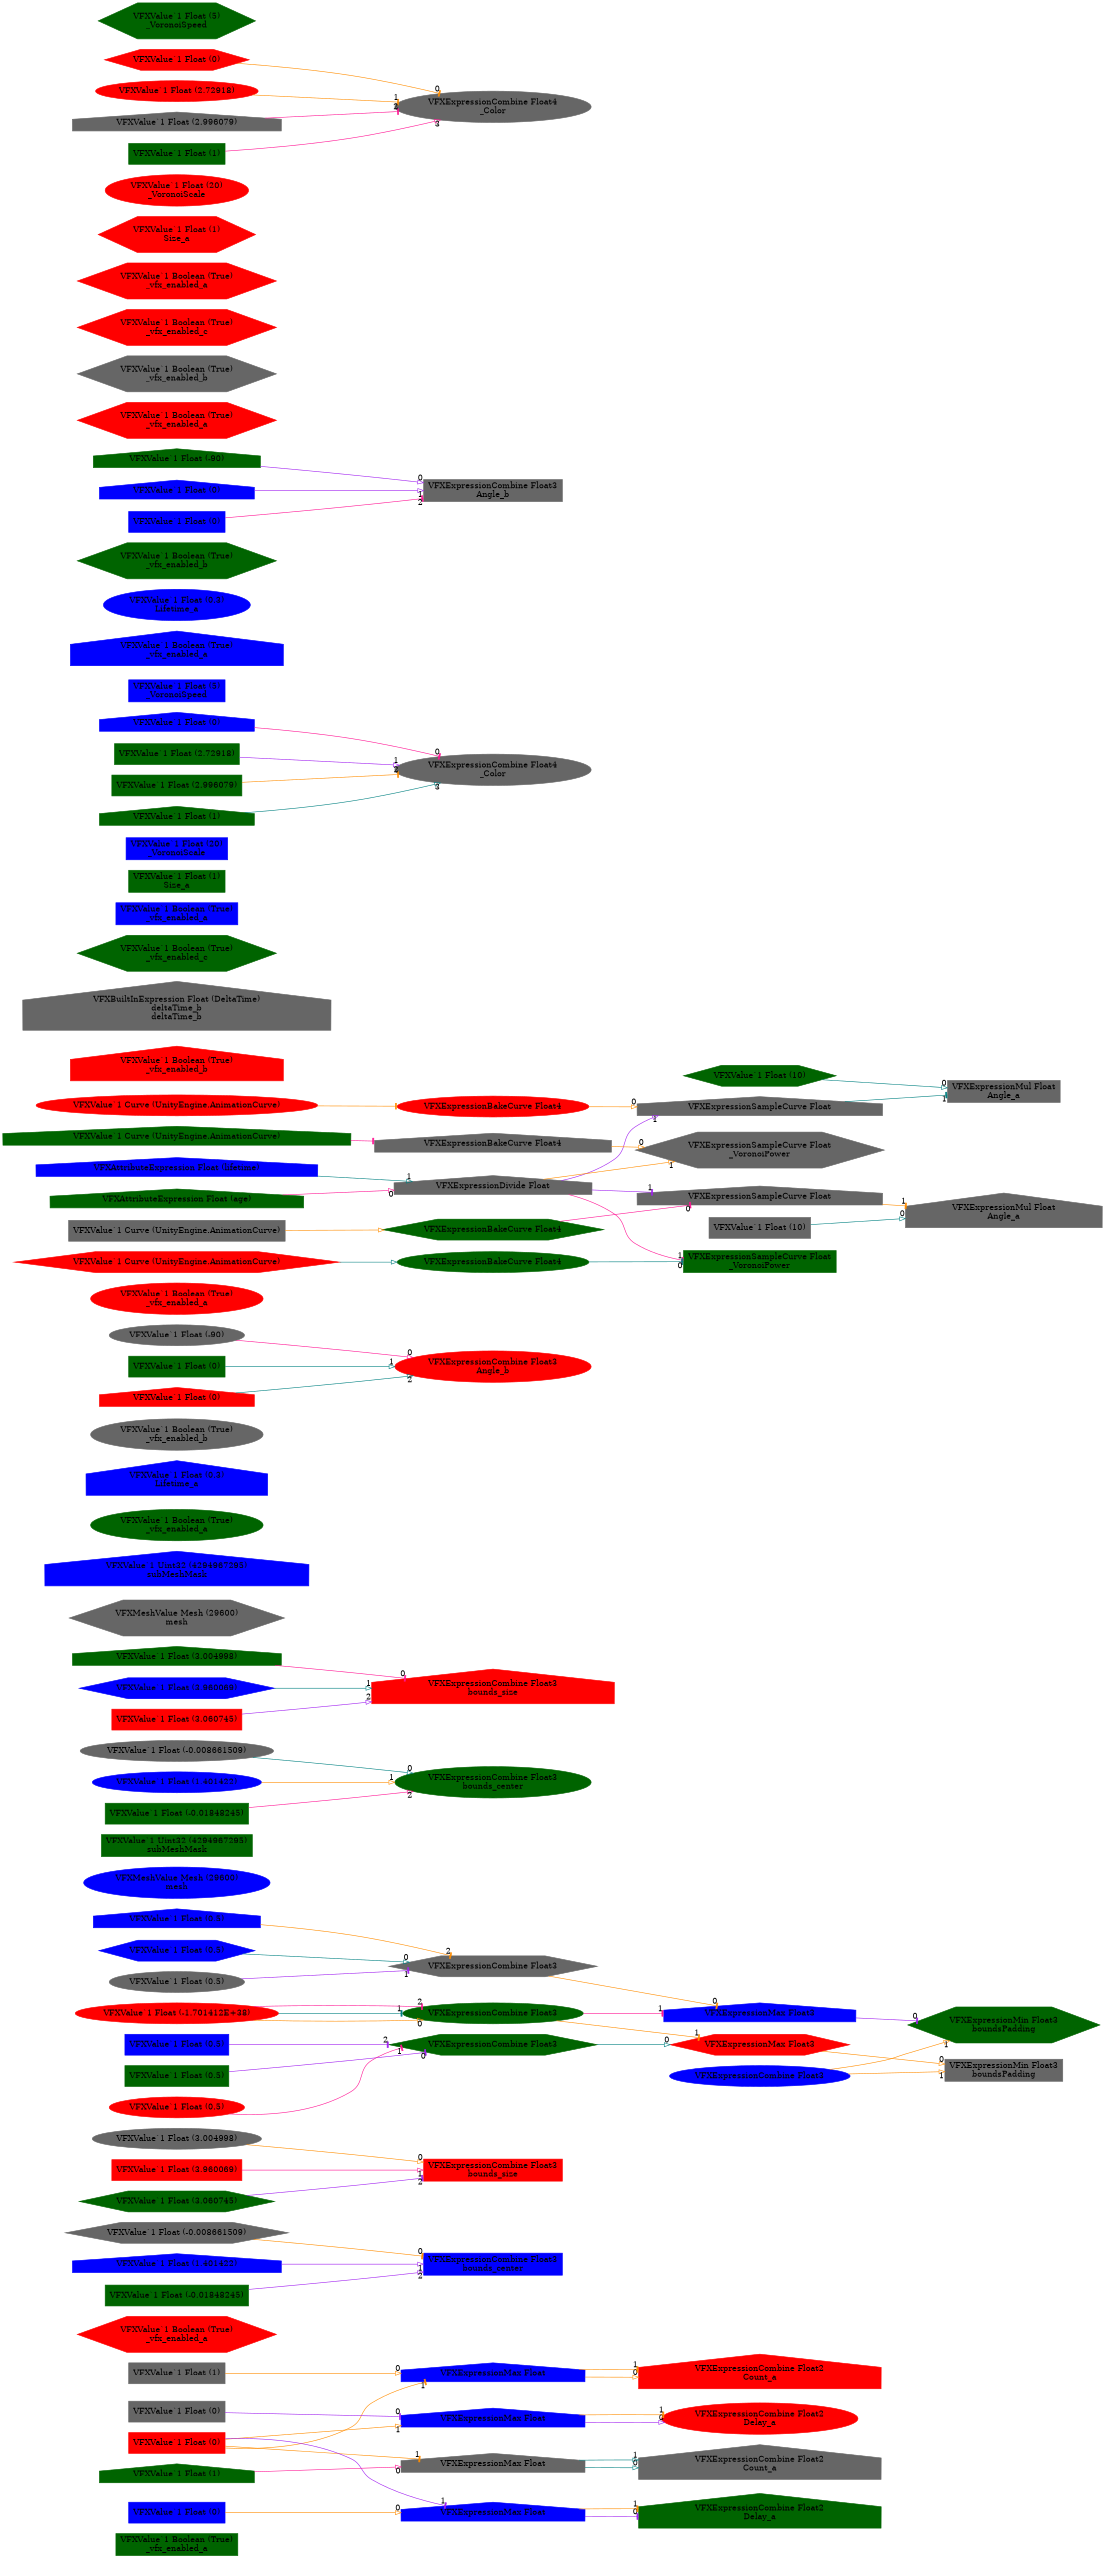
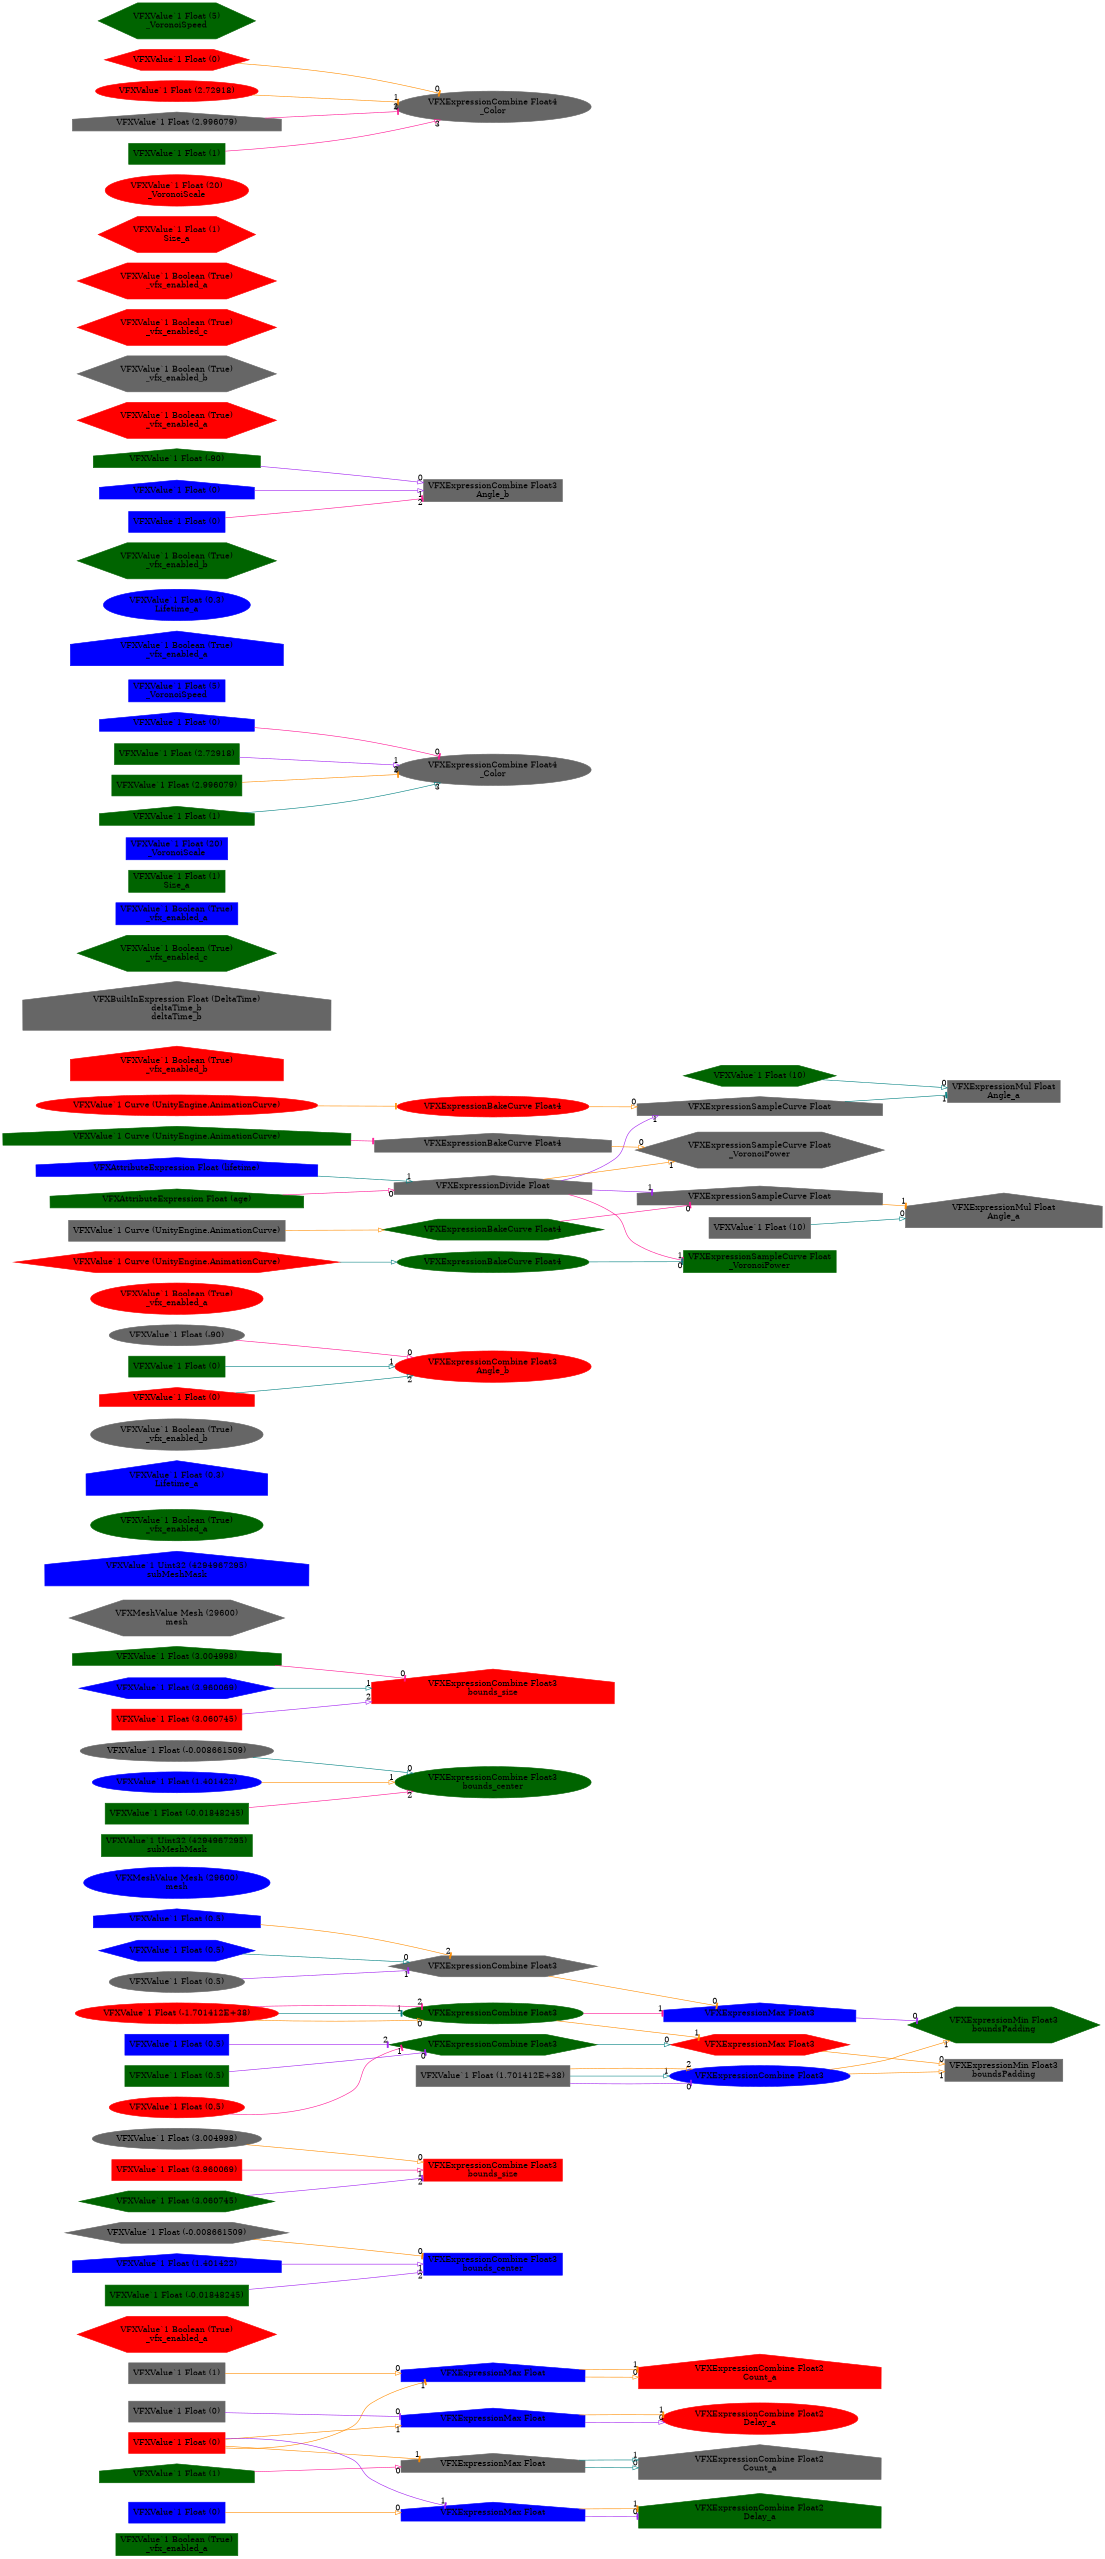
node "VFXValue`1 Float (1.701412E+38)": added
